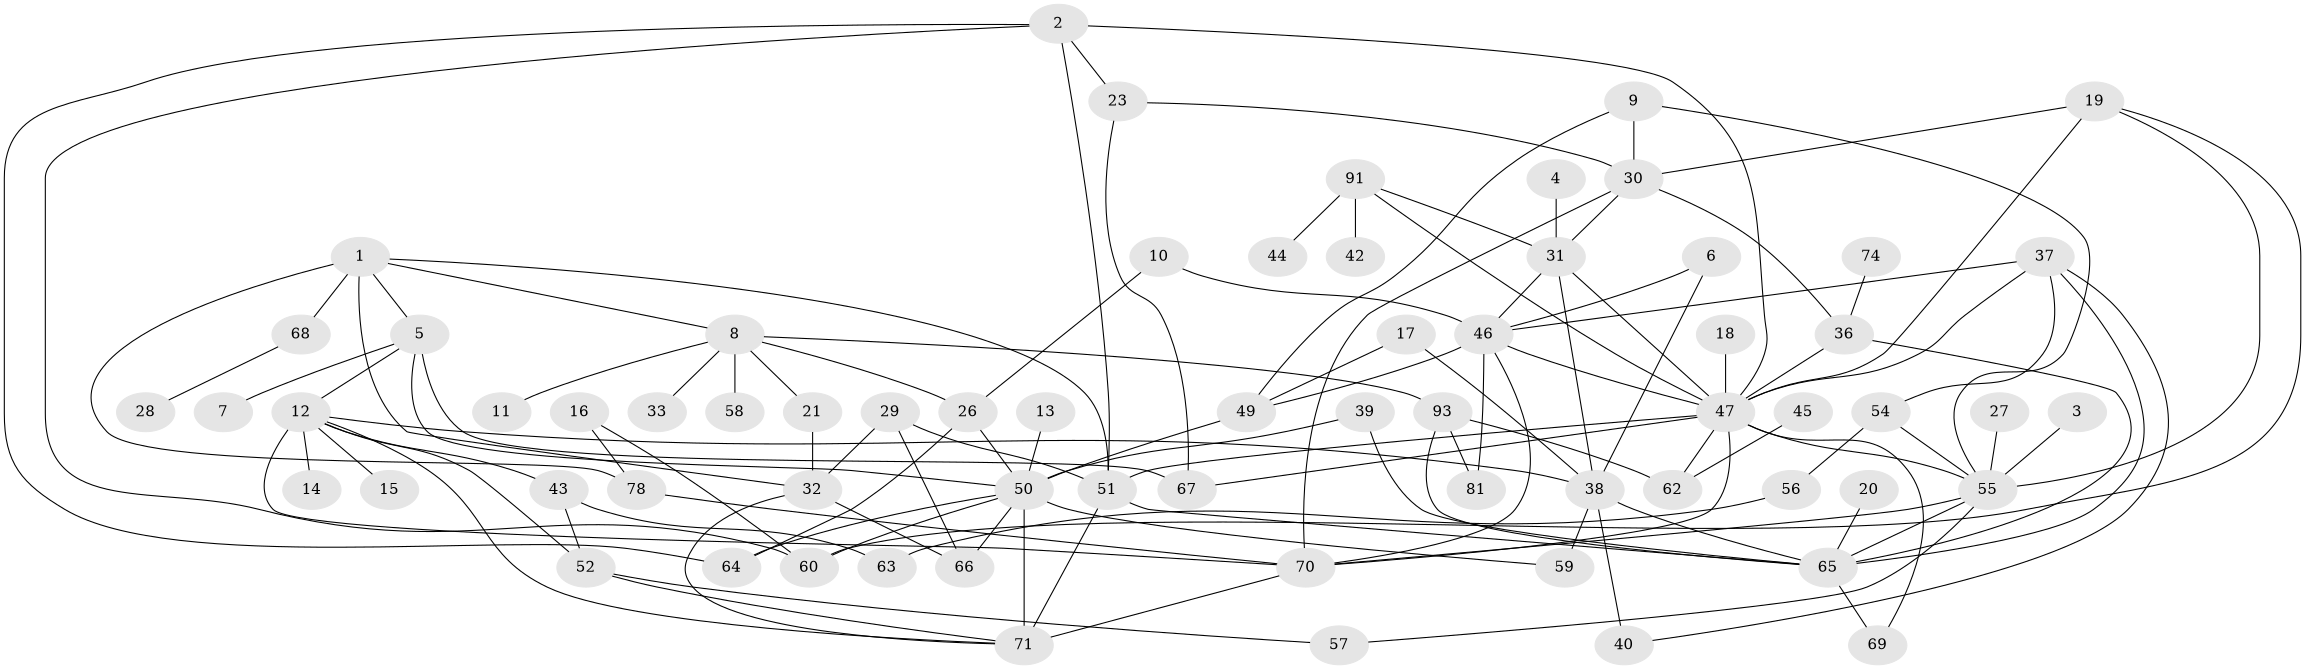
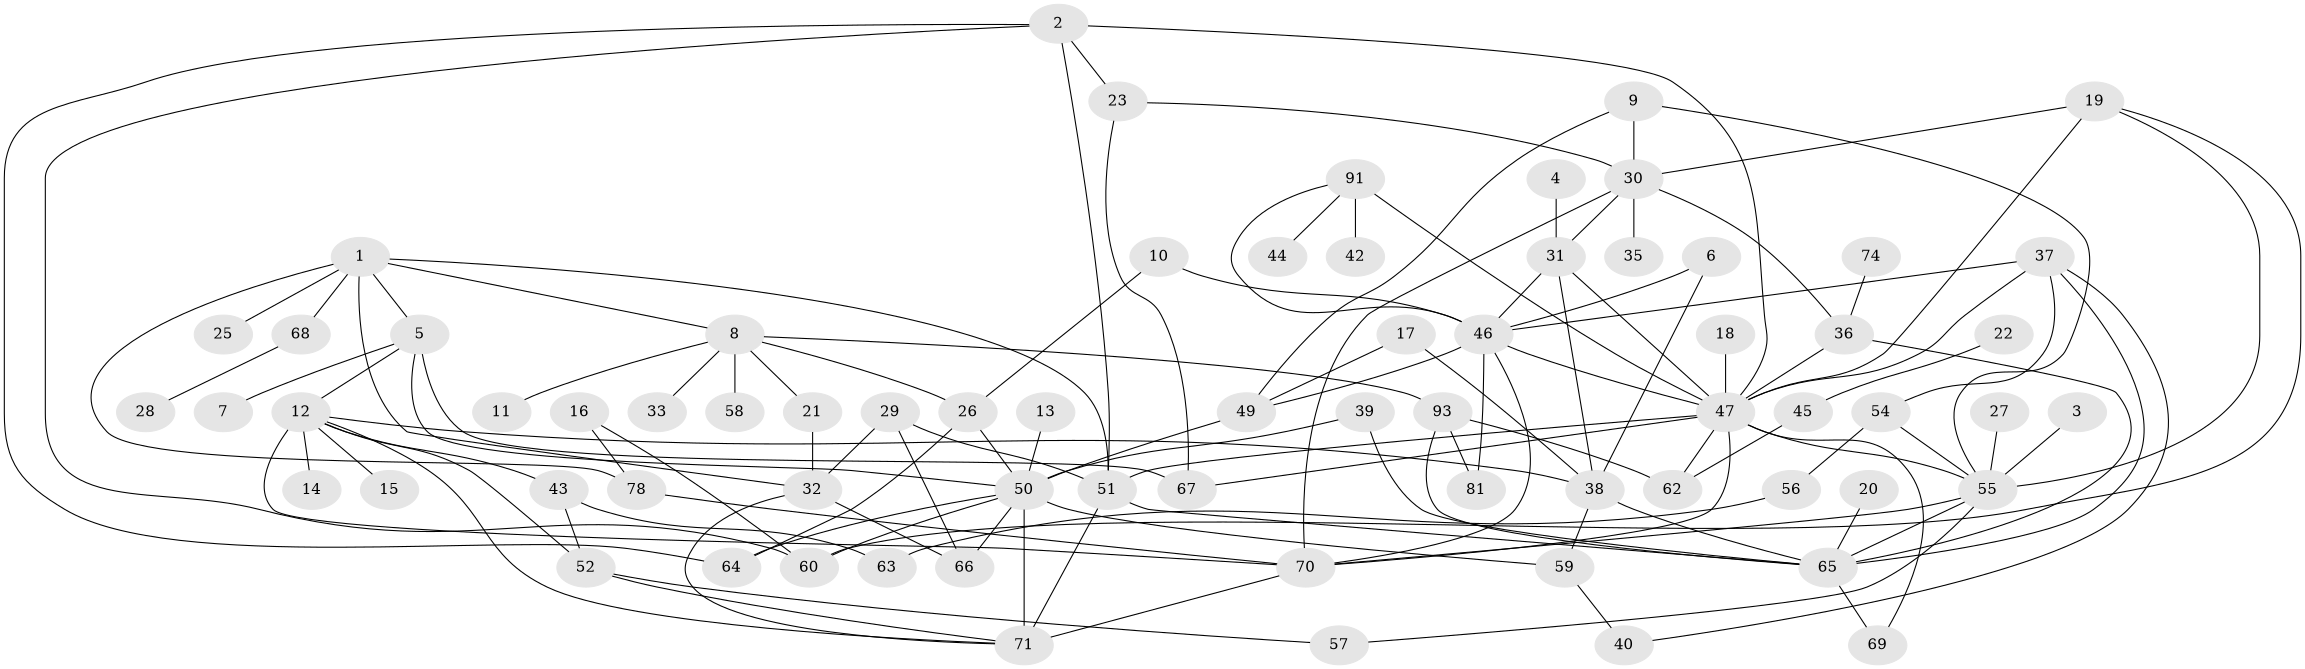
edge "91" -- "31": now "91" -- "46"
node "35": added
node "25": added
node "22": added
edge "38" -- "40": now "59" -- "40"
